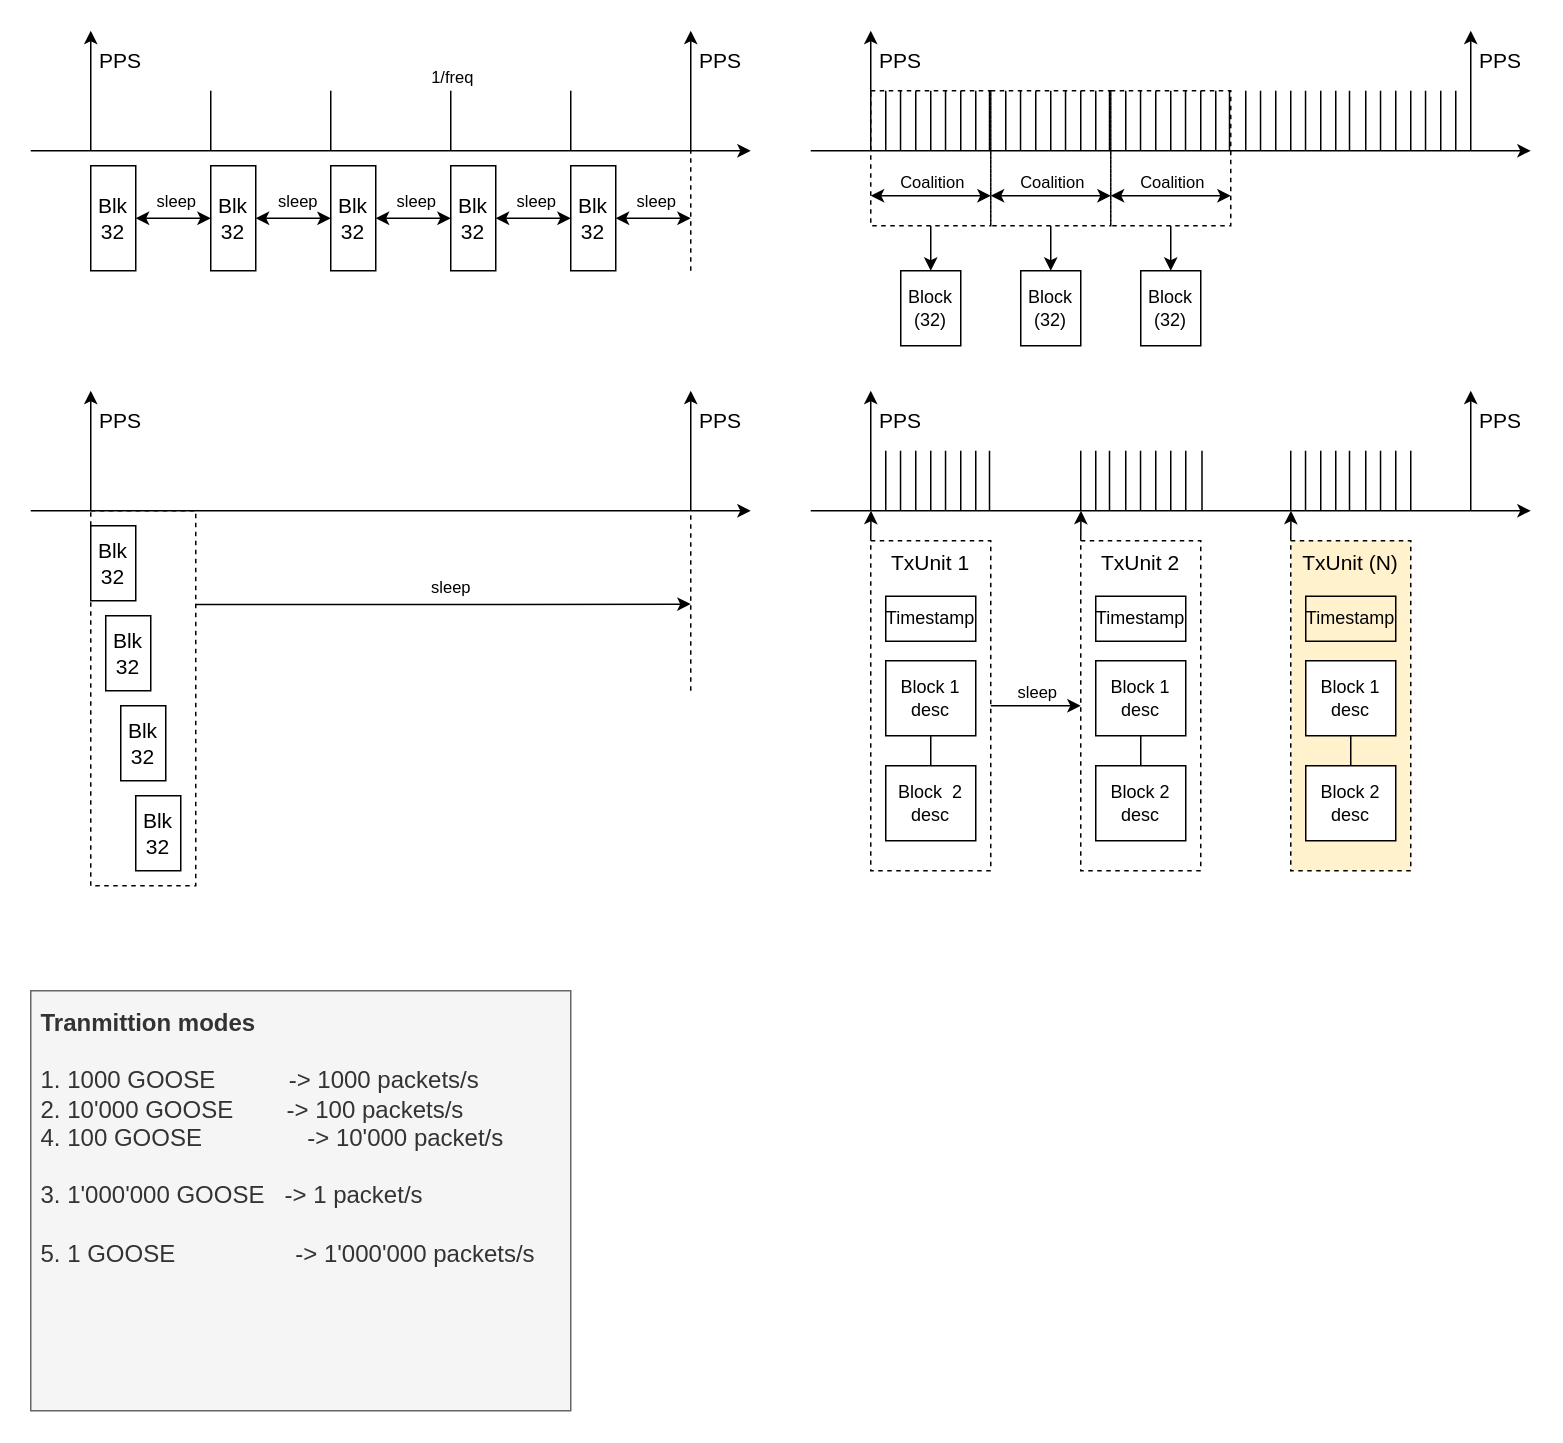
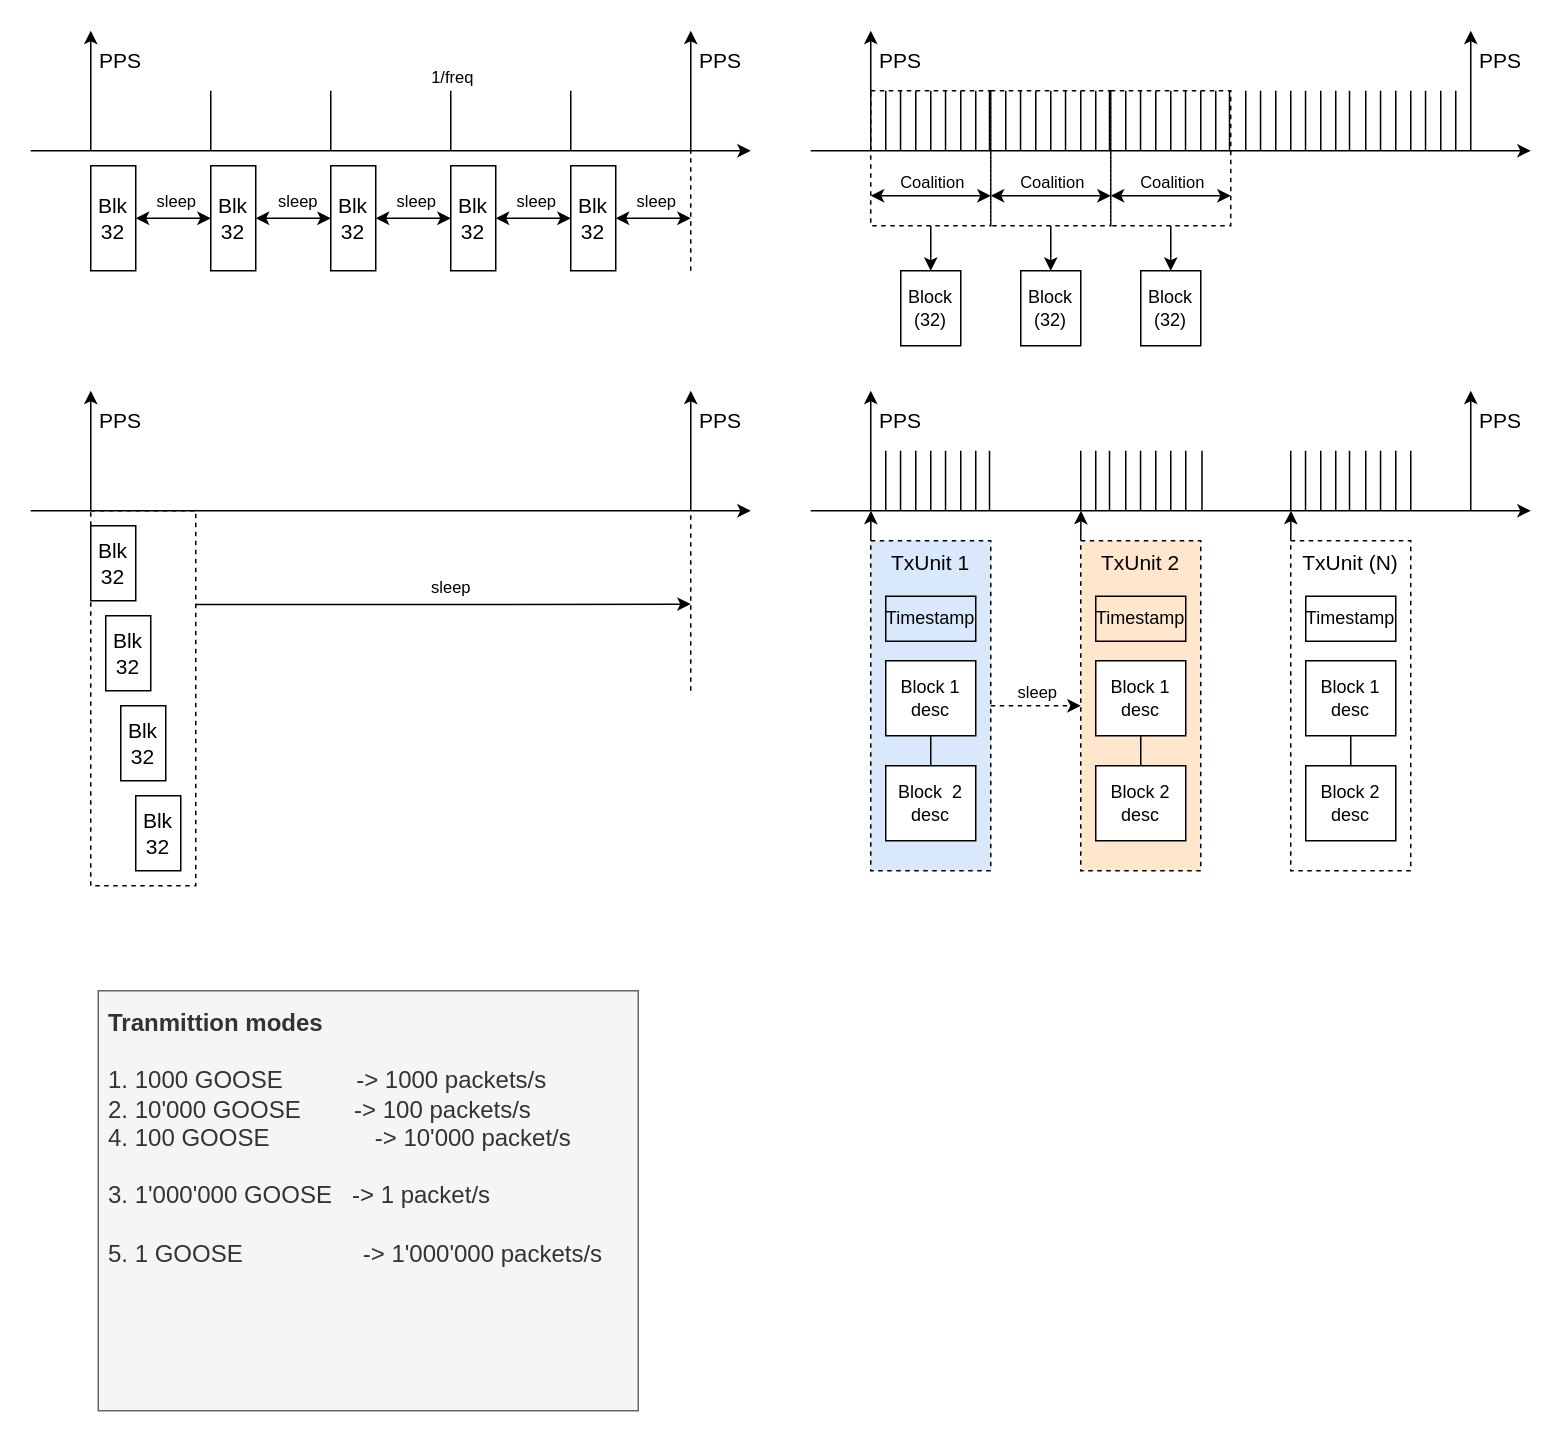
node "TxUnit 1": fillcolor #ffffff -> #dae8fc
node "TxUnit 2": fillcolor #ffffff -> #ffe6cc
node "TxUnit (N)": fillcolor #fff2cc -> #ffffff
edge "TxUnit 1" -> "TxUnit 2": style solid -> dashed
node "Tranmittion modes1. 1000 GOOSE -> 1000 packets/s2. 10'000 GOOSE -> 100 packets/s 4. 100 GOOSE -> 10'000 packet/s 3. 1'000'000 GOOSE -> 1 packet/s 5. 1 GOOSE -> 1'000'000 packets/s": moved (301, 1201) -> (368, 1201)
